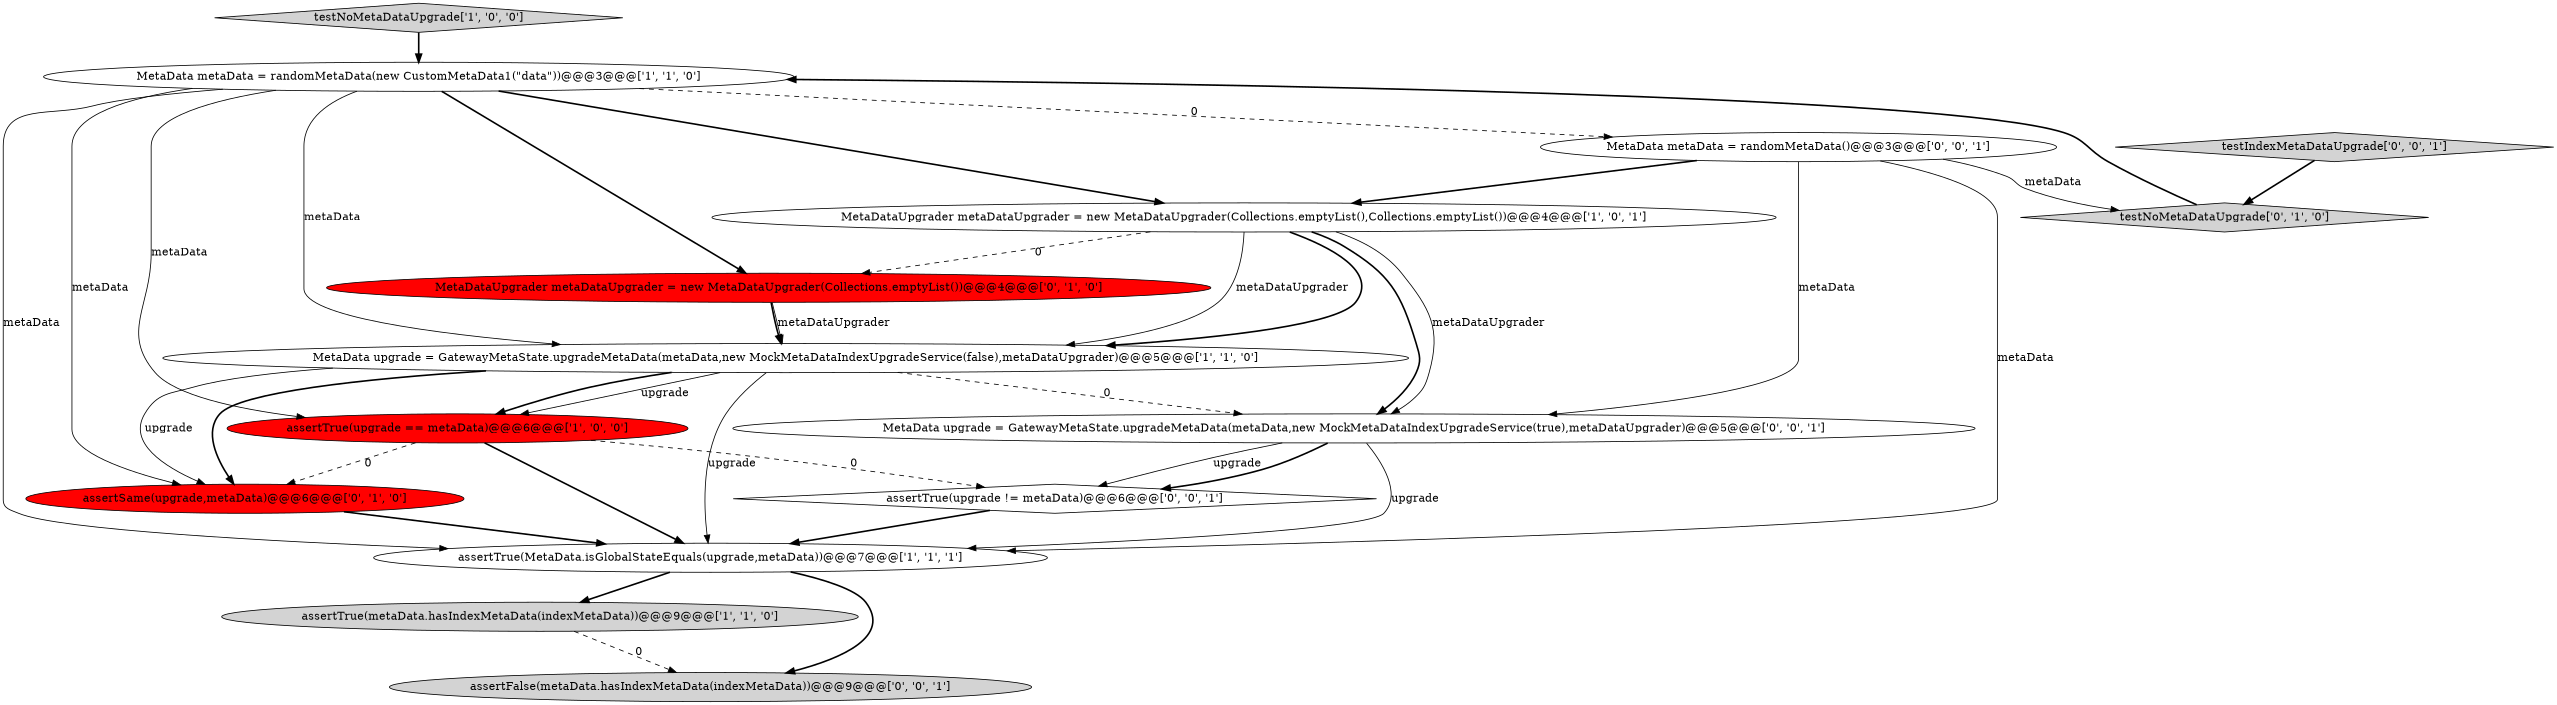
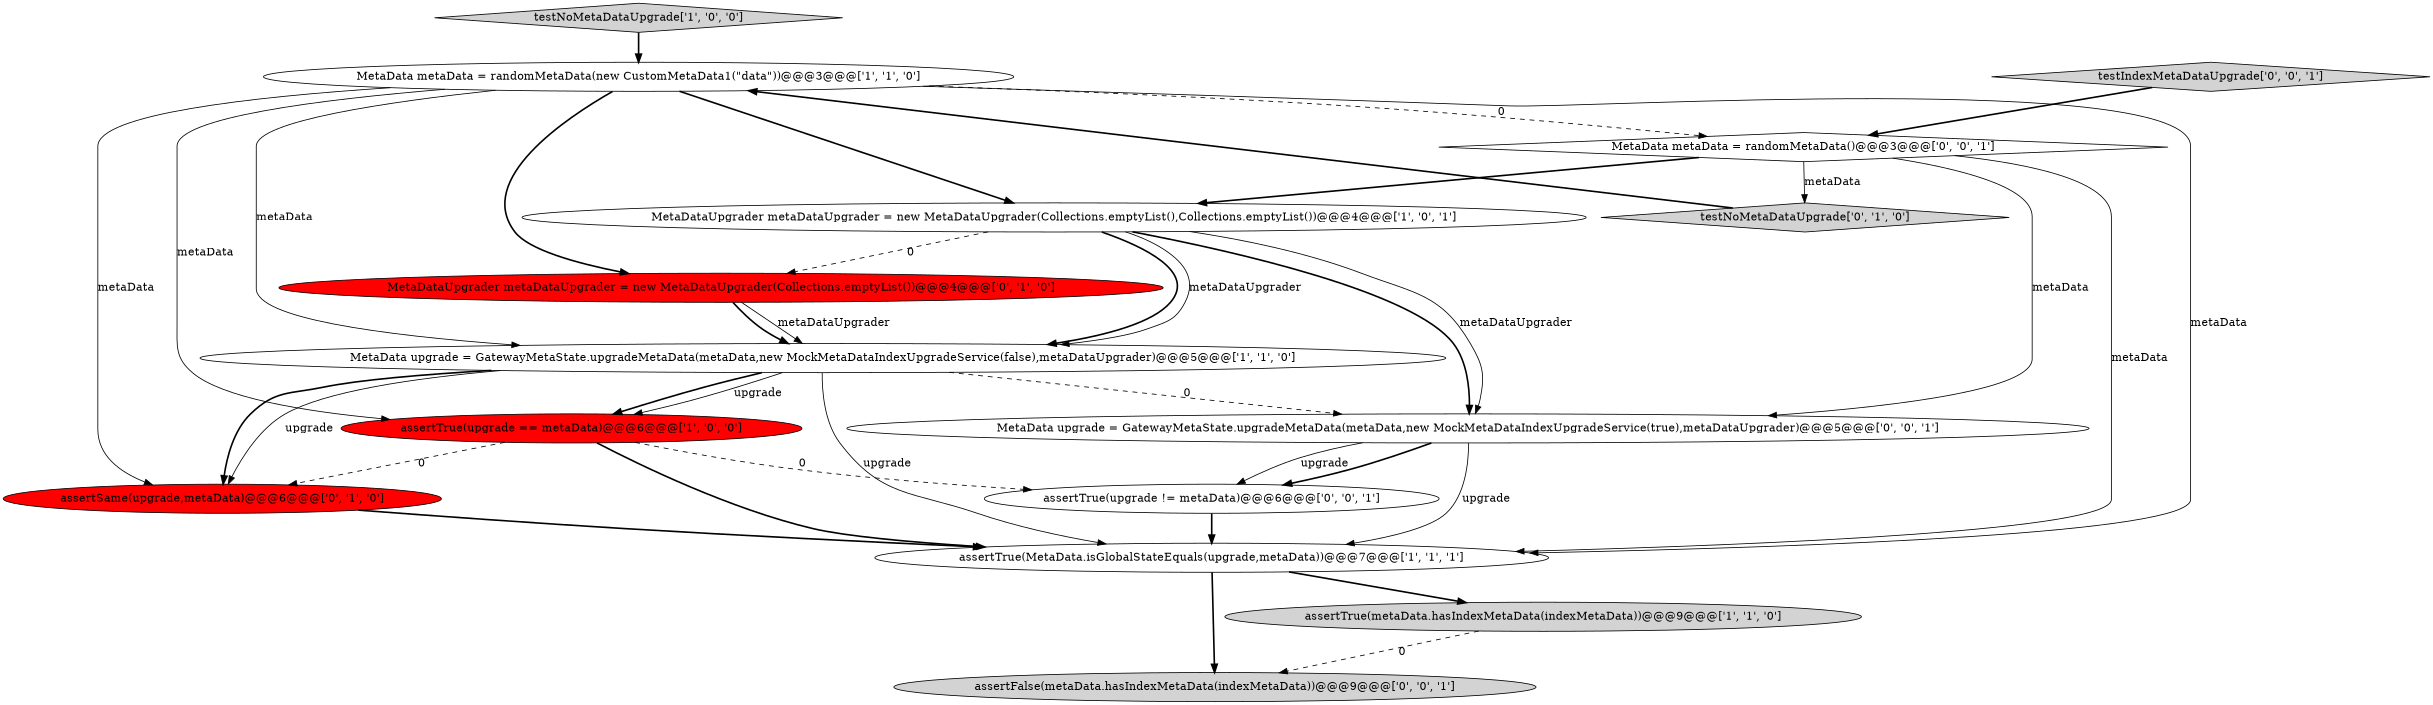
node "MetaData metaData = randomMetaData()@@@3@@@['0', '0', '1']": shape ellipse -> diamond
edge "testIndexMetaDataUpgrade['0', '0', '1']" -> "testNoMetaDataUpgrade['0', '1', '0']": now "testIndexMetaDataUpgrade['0', '0', '1']" -> "MetaData metaData = randomMetaData()@@@3@@@['0', '0', '1']"
node "assertTrue(upgrade != metaData)@@@6@@@['0', '0', '1']": shape diamond -> ellipse
